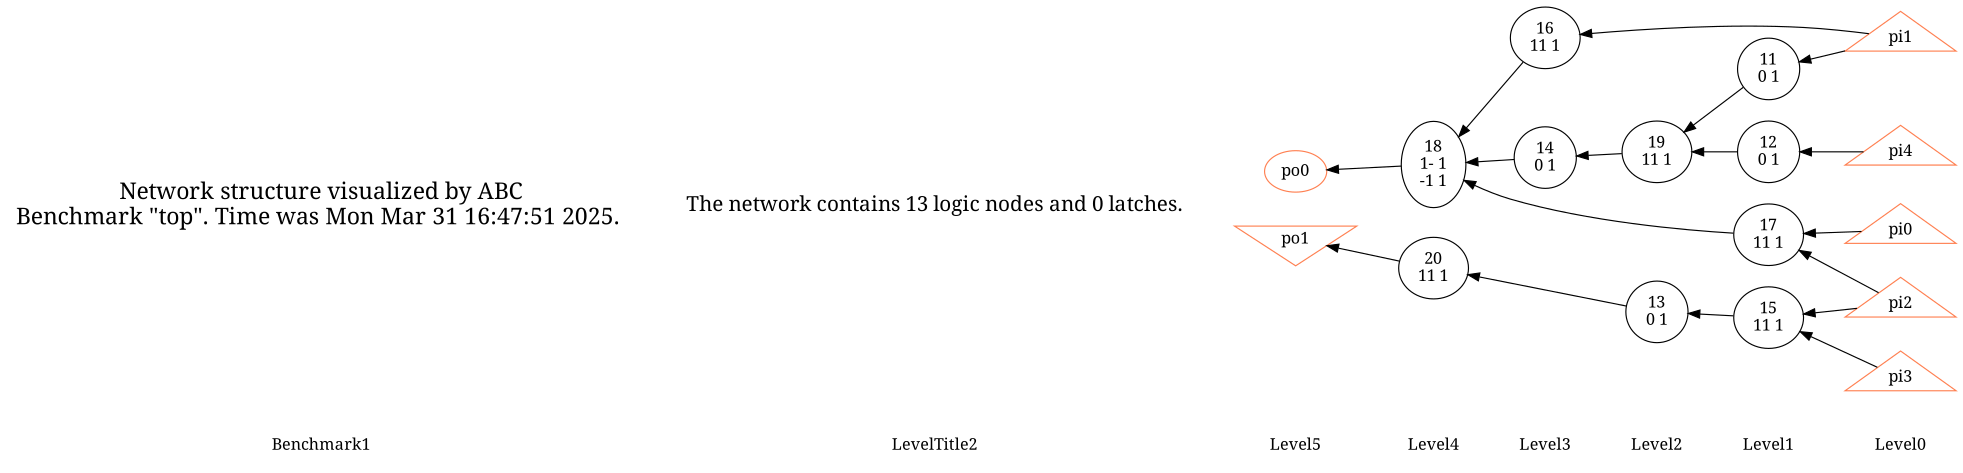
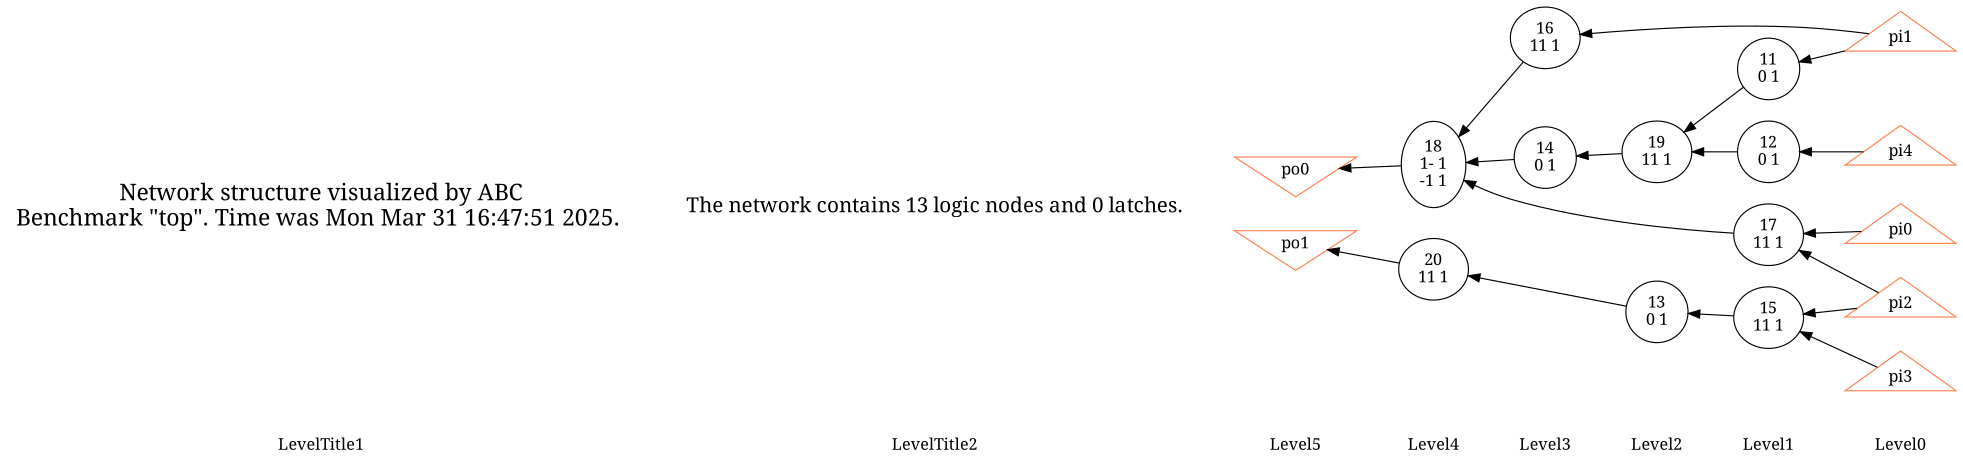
node "po0": shape ellipse -> invtriangle
node "Benchmark1": label "Benchmark1" -> "LevelTitle1"
